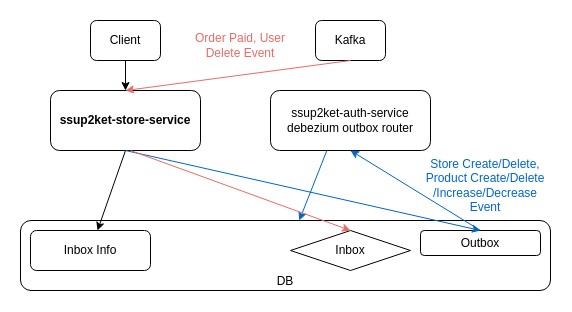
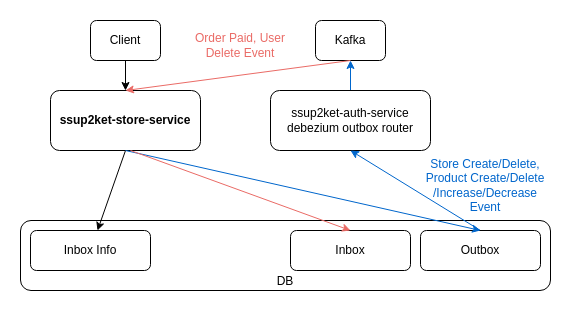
edge "ssup2ket-auth-service debezium outbox router" -> "DB": now "ssup2ket-auth-service debezium outbox router" -> "Kafka"
node "Outbox": size 120x25 -> 120x40
node "Inbox": shape diamond -> rounded rectangle
